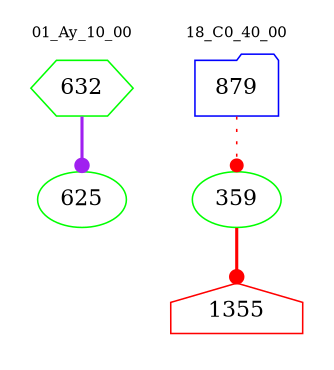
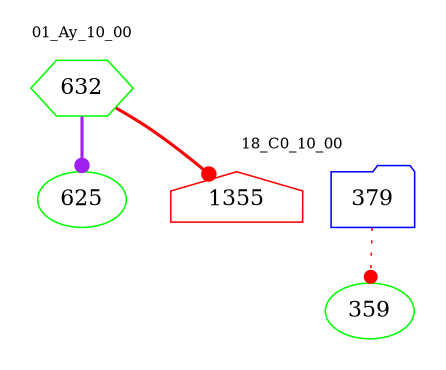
cluster "18_C0_40_00": label "18_C0_40_00" -> "18_C0_10_00"
node "879": label "879" -> "379"
edge "359" -> "1355": now "632" -> "1355"
